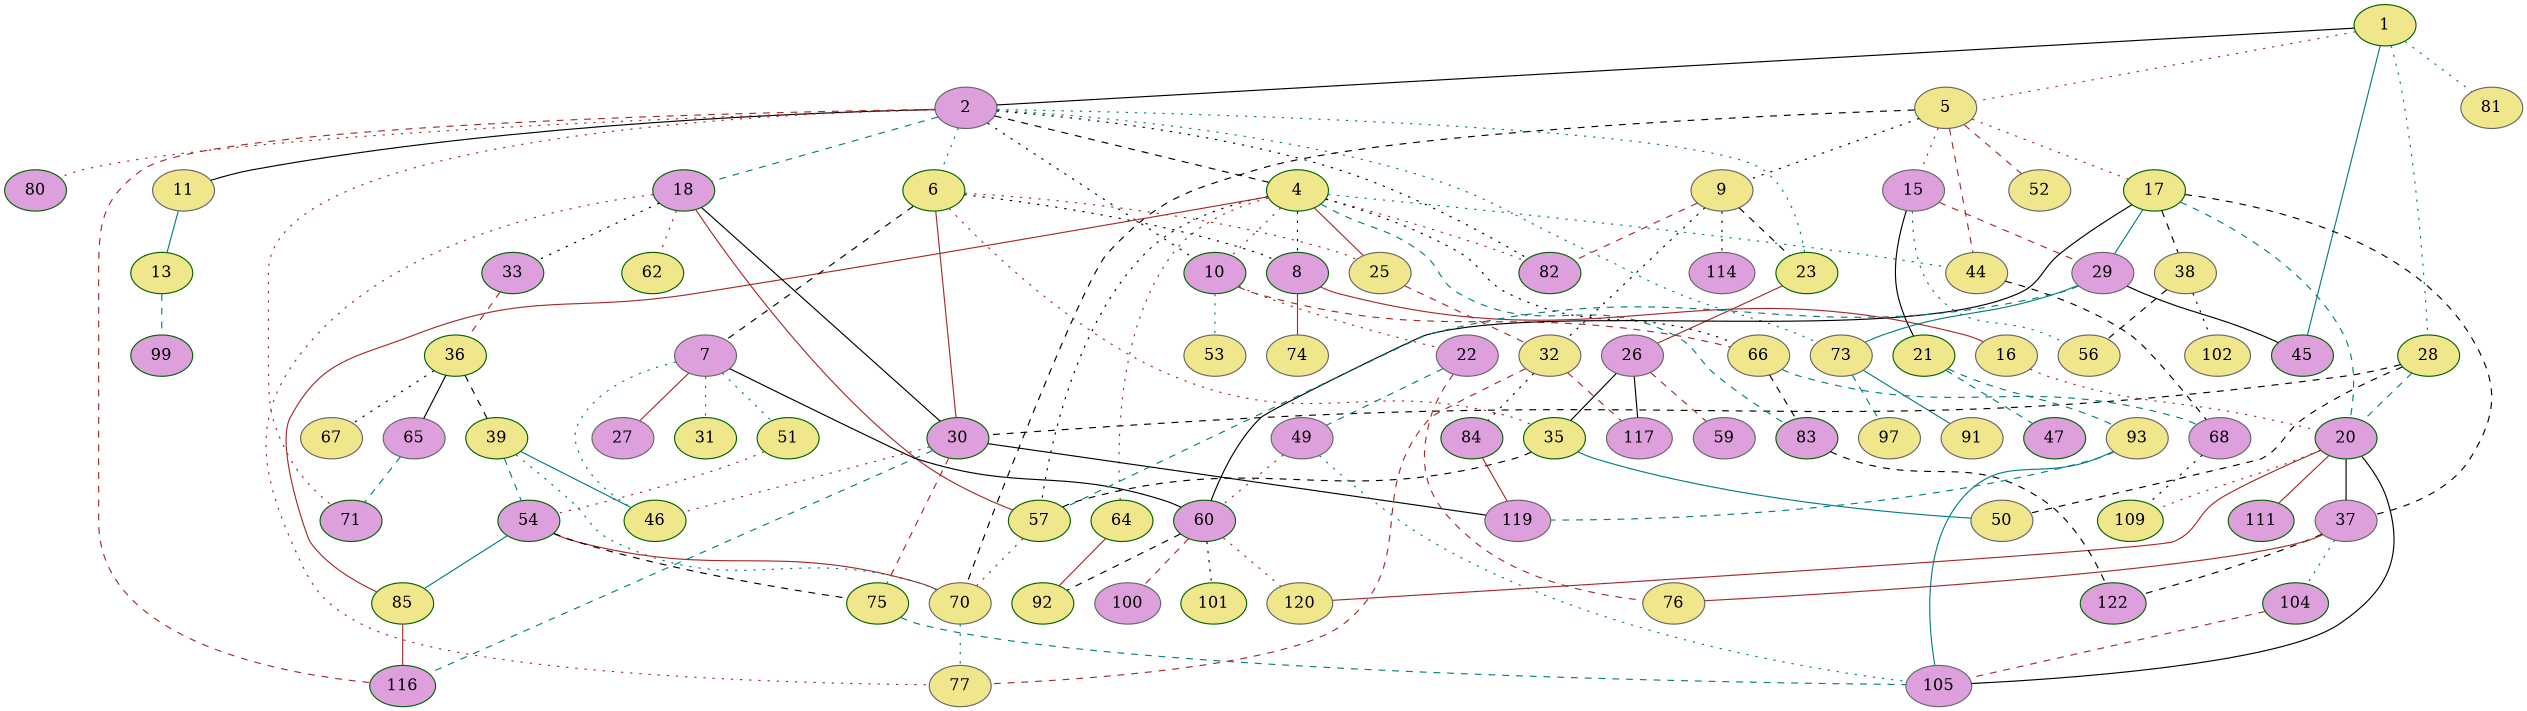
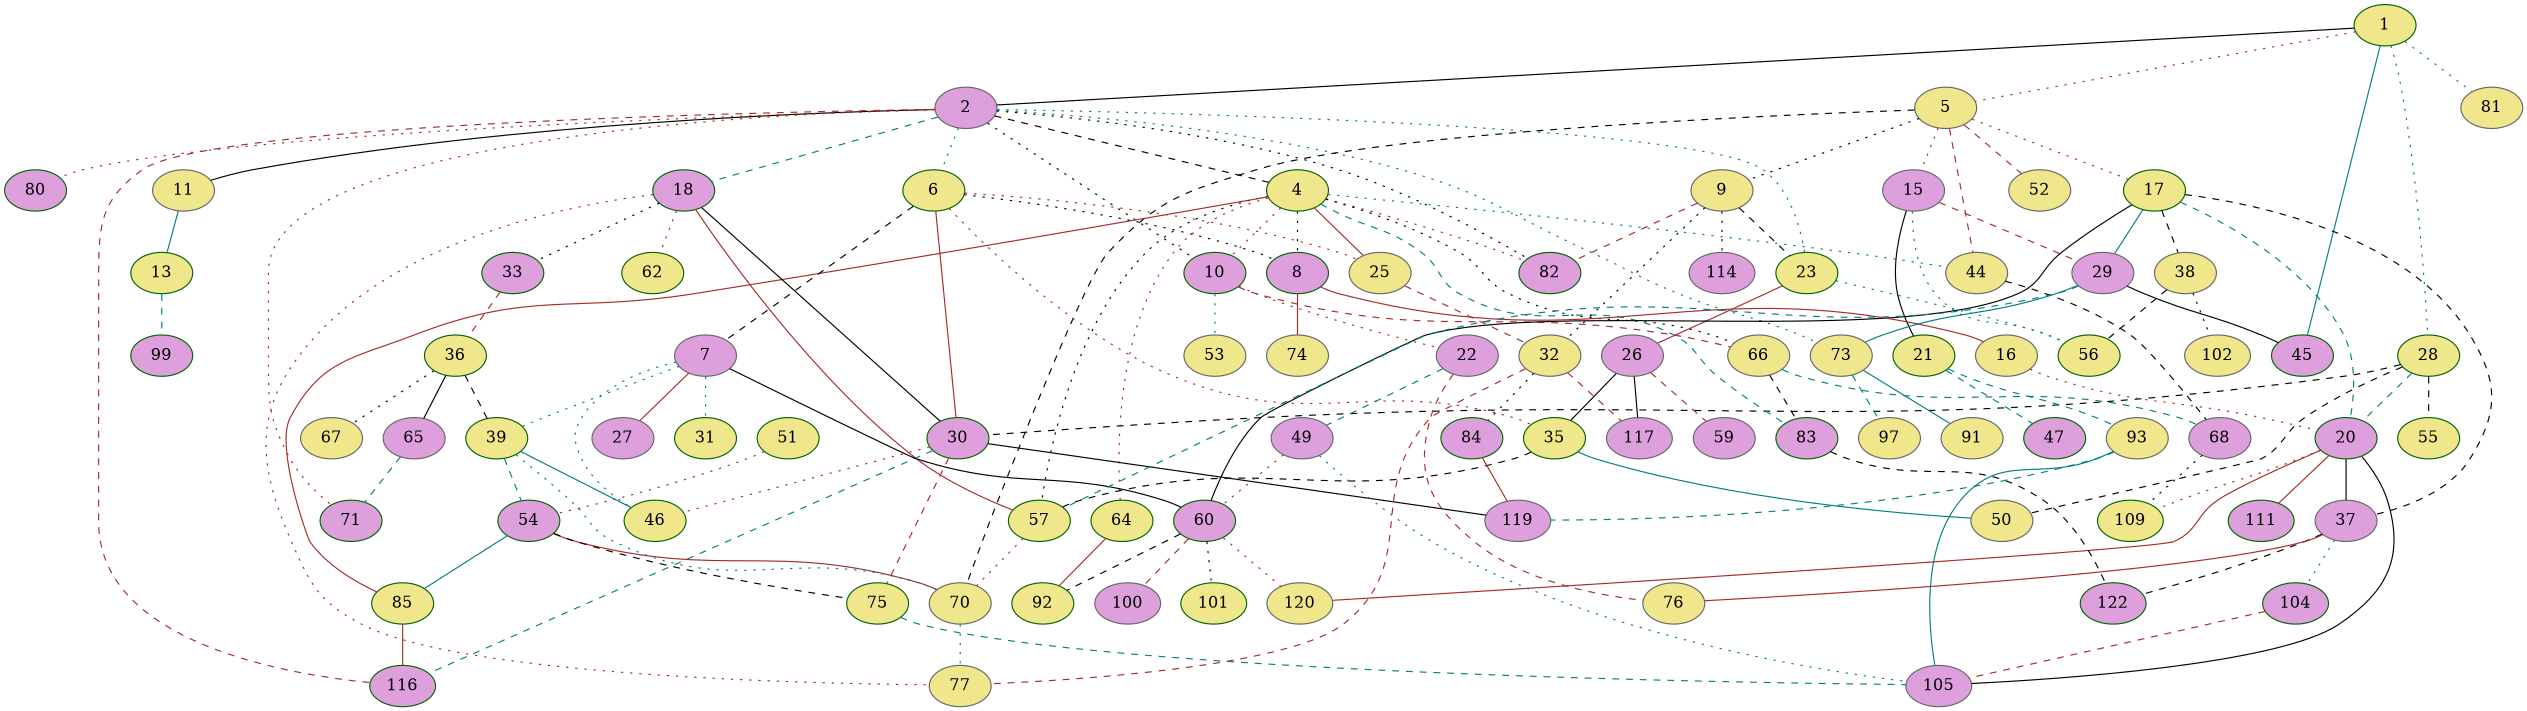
edge "23" -- "56": added
node "56": color gray40 -> darkgreen
edge "7" -- "51": now "7" -- "39"
node "55": added
